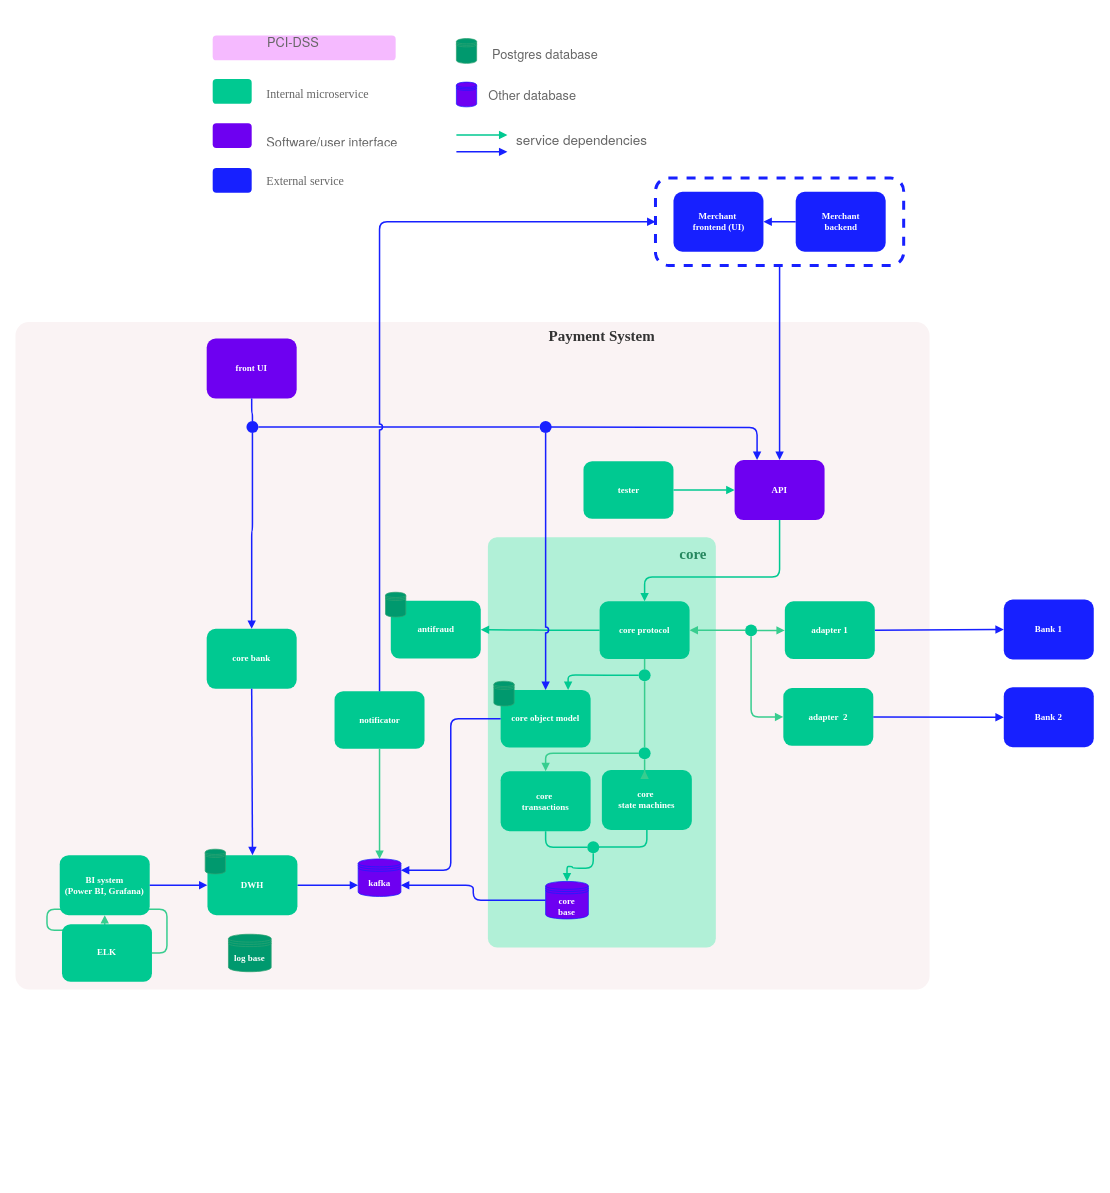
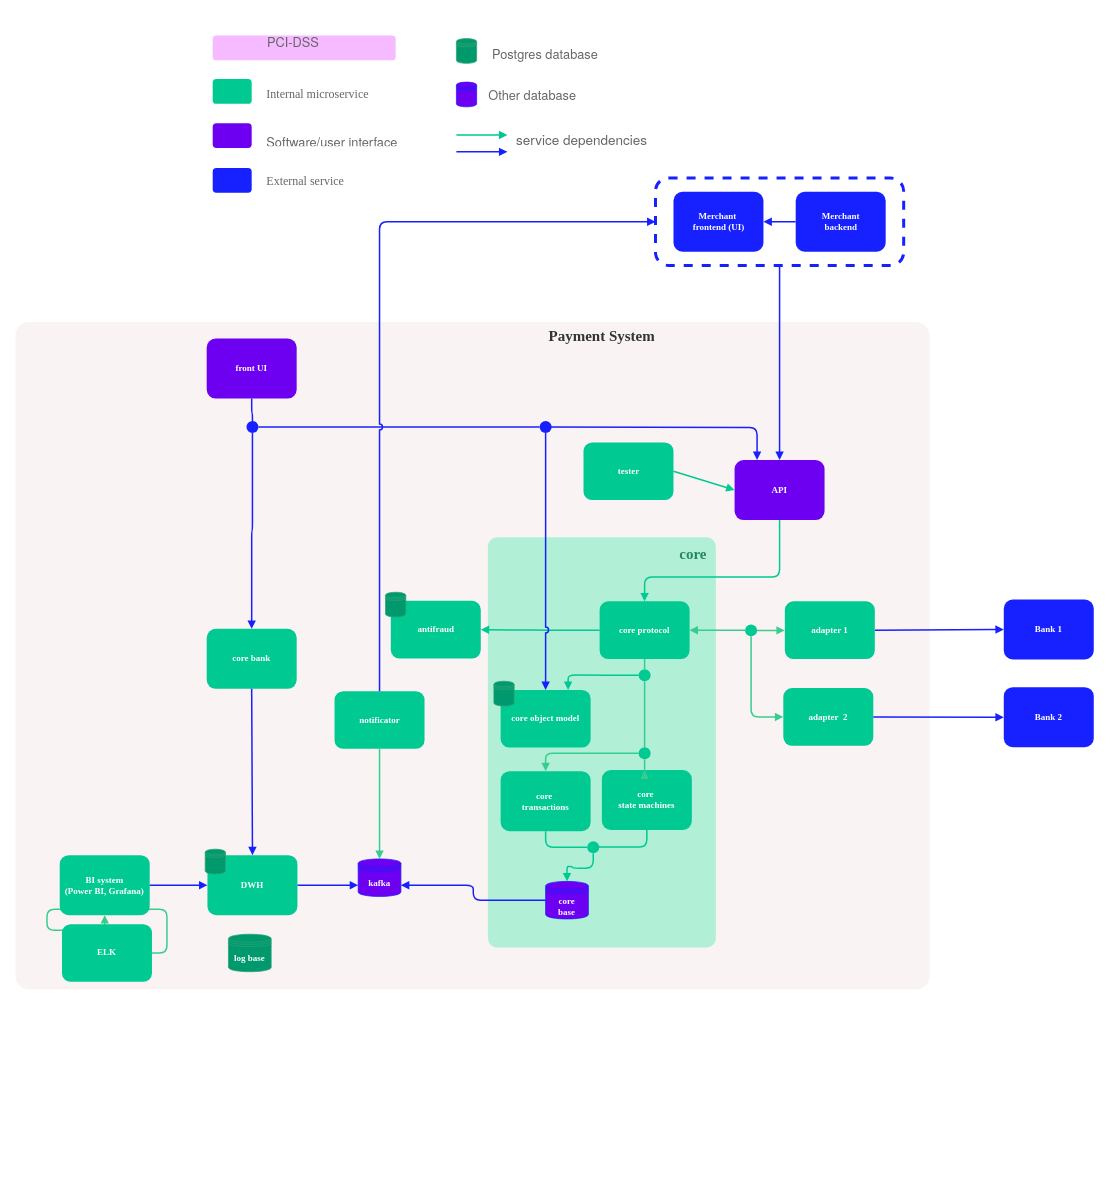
node "tester": moved (629, 490) -> (629, 471)
edge "core object model" -> "kafka": removed
